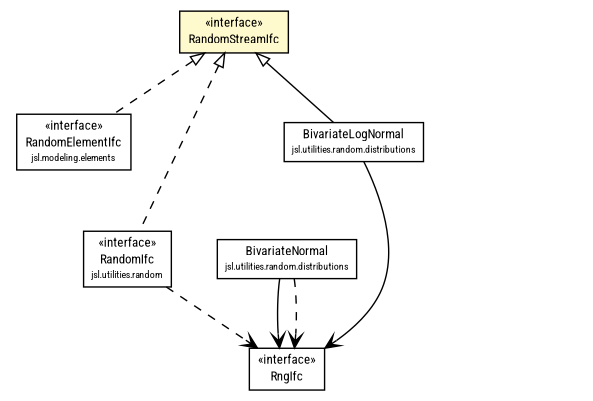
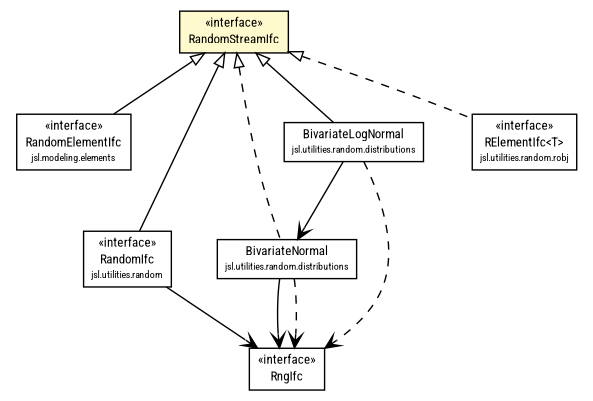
edge "RandomElementIfc" -> "RandomStreamIfc": style dashed -> solid
node "RElementIfc<T>": added
edge "RandomIfc" -> "RandomStreamIfc": style dashed -> solid
edge "BivariateNormal" -> "RandomStreamIfc": added
edge "BivariateLogNormal" -> "BivariateNormal": added
edge "BivariateLogNormal" -> "RngIfc": style solid -> dashed
edge "RandomIfc" -> "RngIfc": style dashed -> solid
